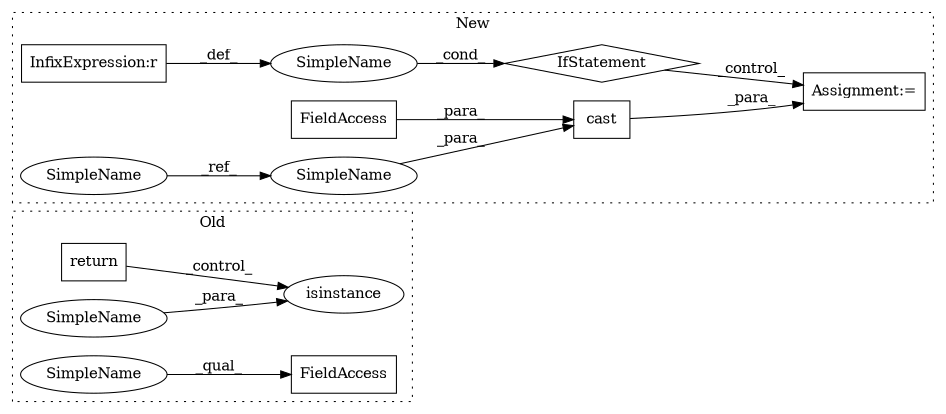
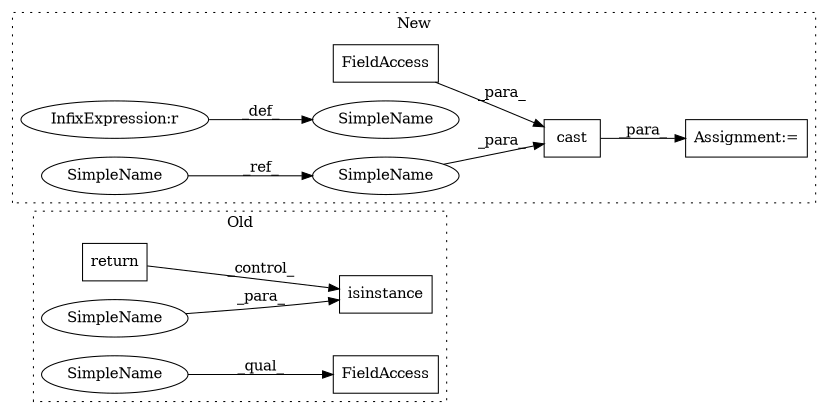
node "InfixExpression:r": shape box -> ellipse
node "IfStatement": removed
node "isinstance": shape ellipse -> box
